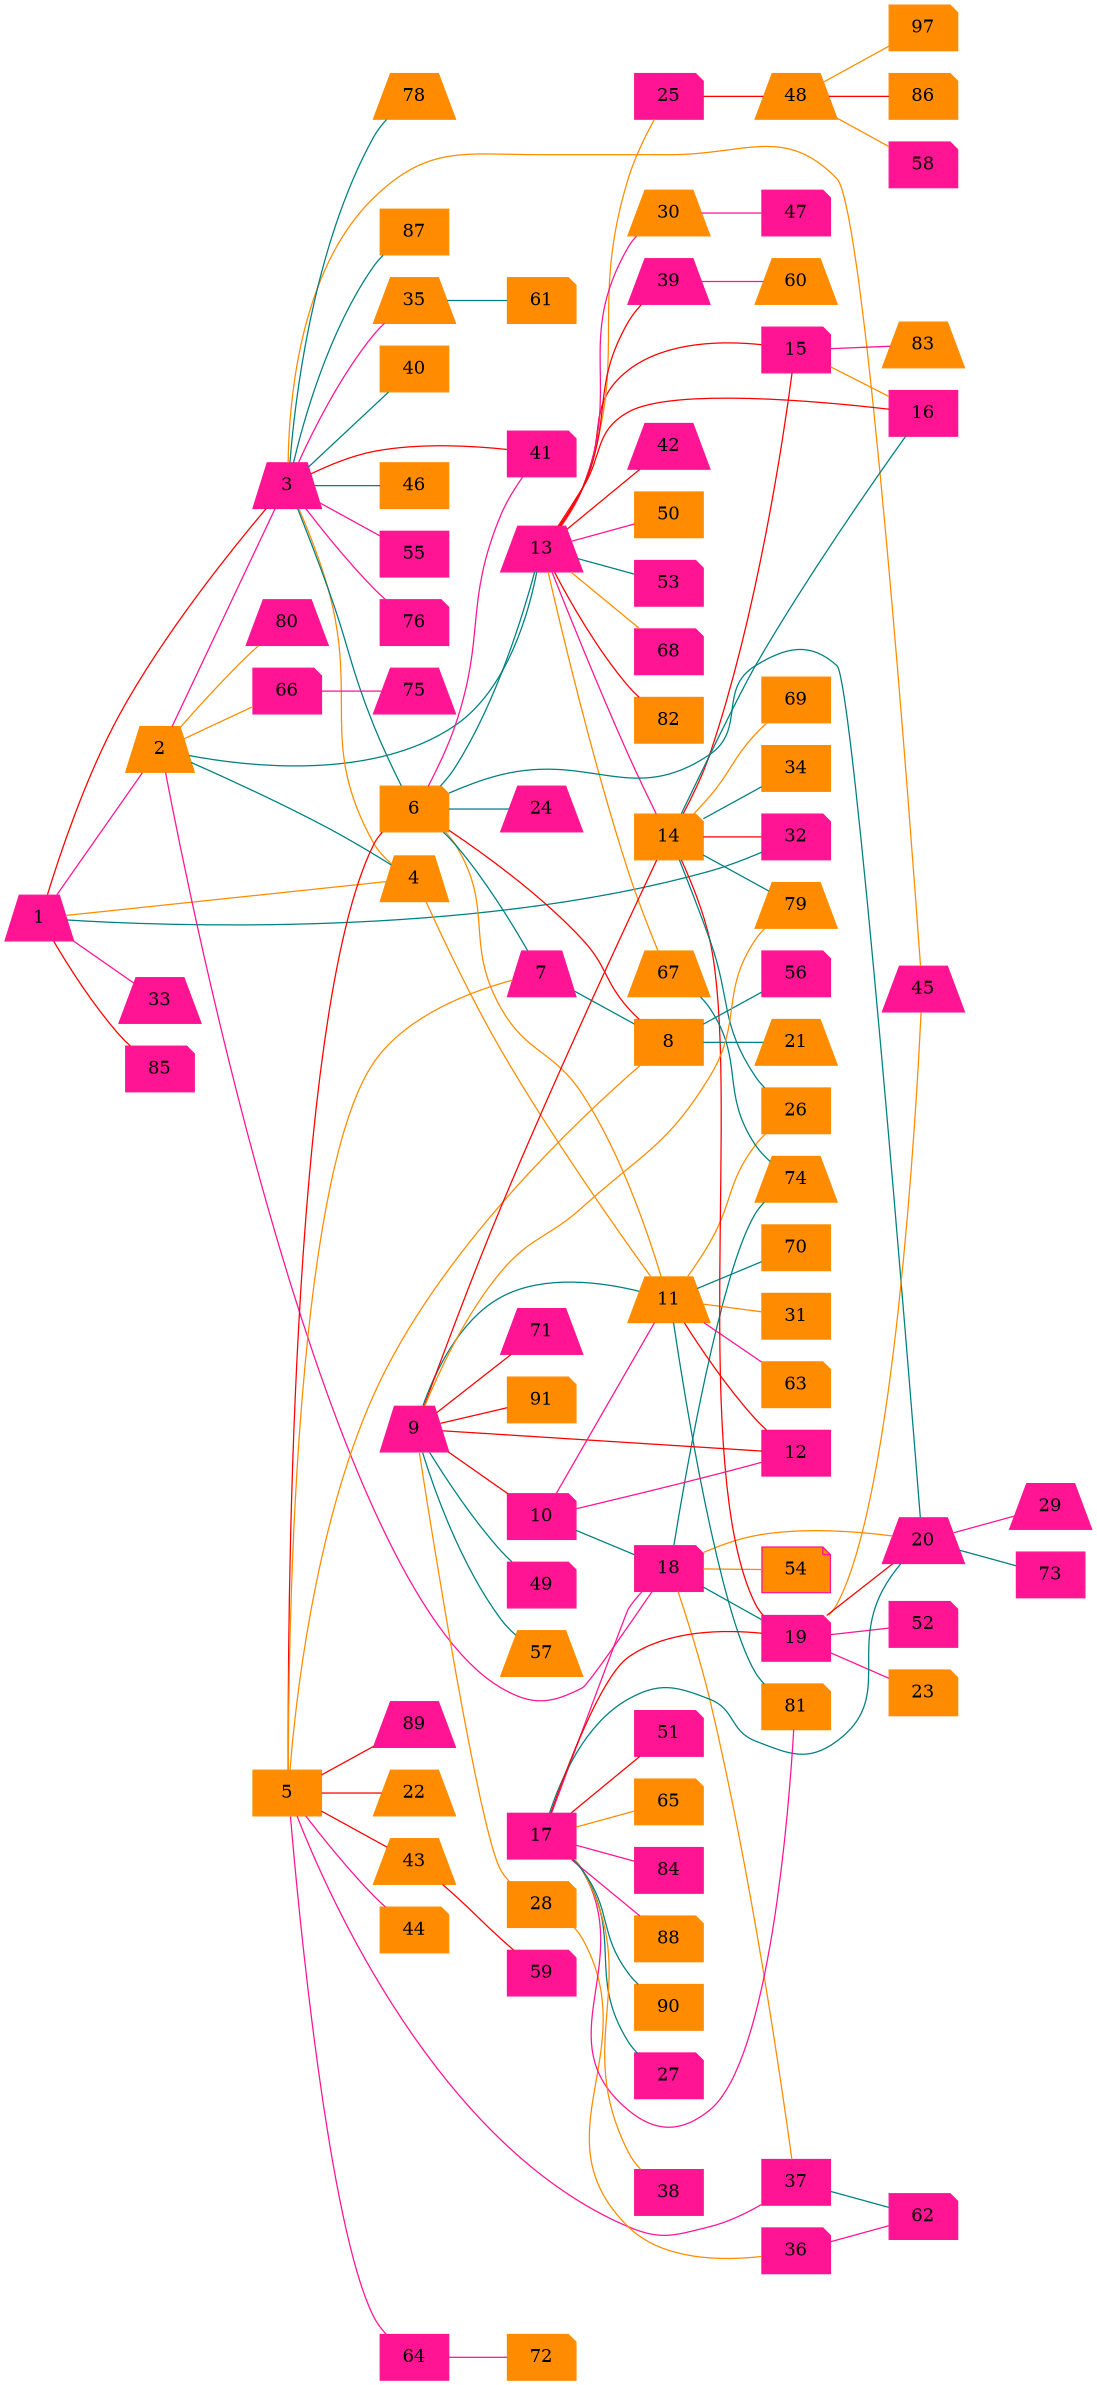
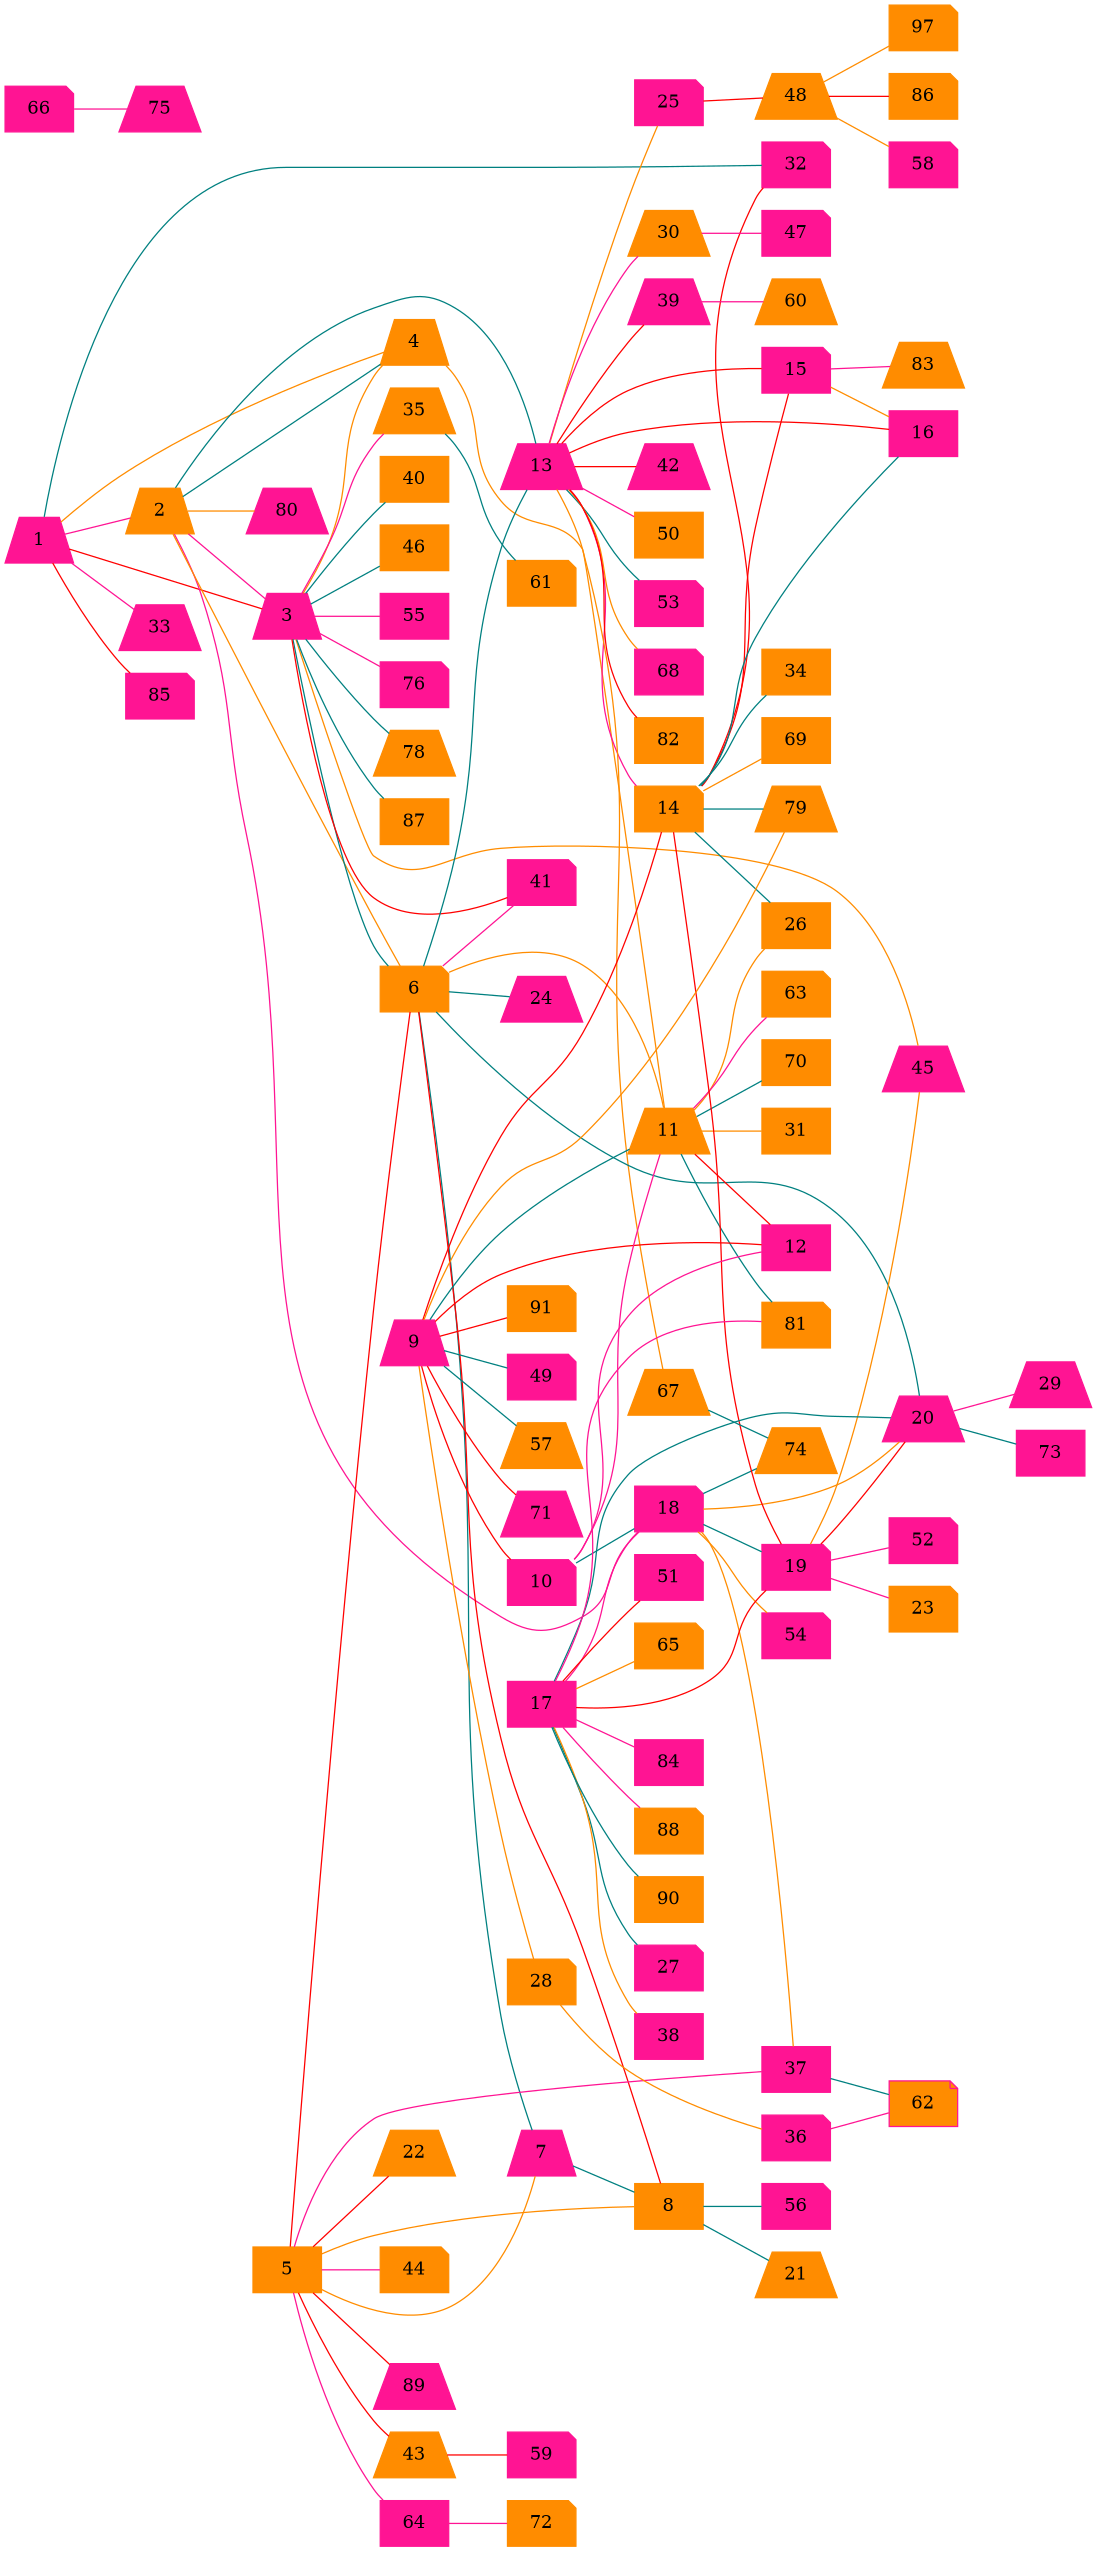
edge "66" -- "2": now "6" -- "2"
node "54": fillcolor darkorange -> deeppink
node "62": fillcolor deeppink -> darkorange
